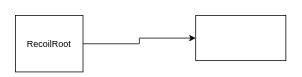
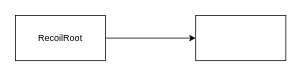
node "RecoilRoot": size 68x56 -> 90x45
